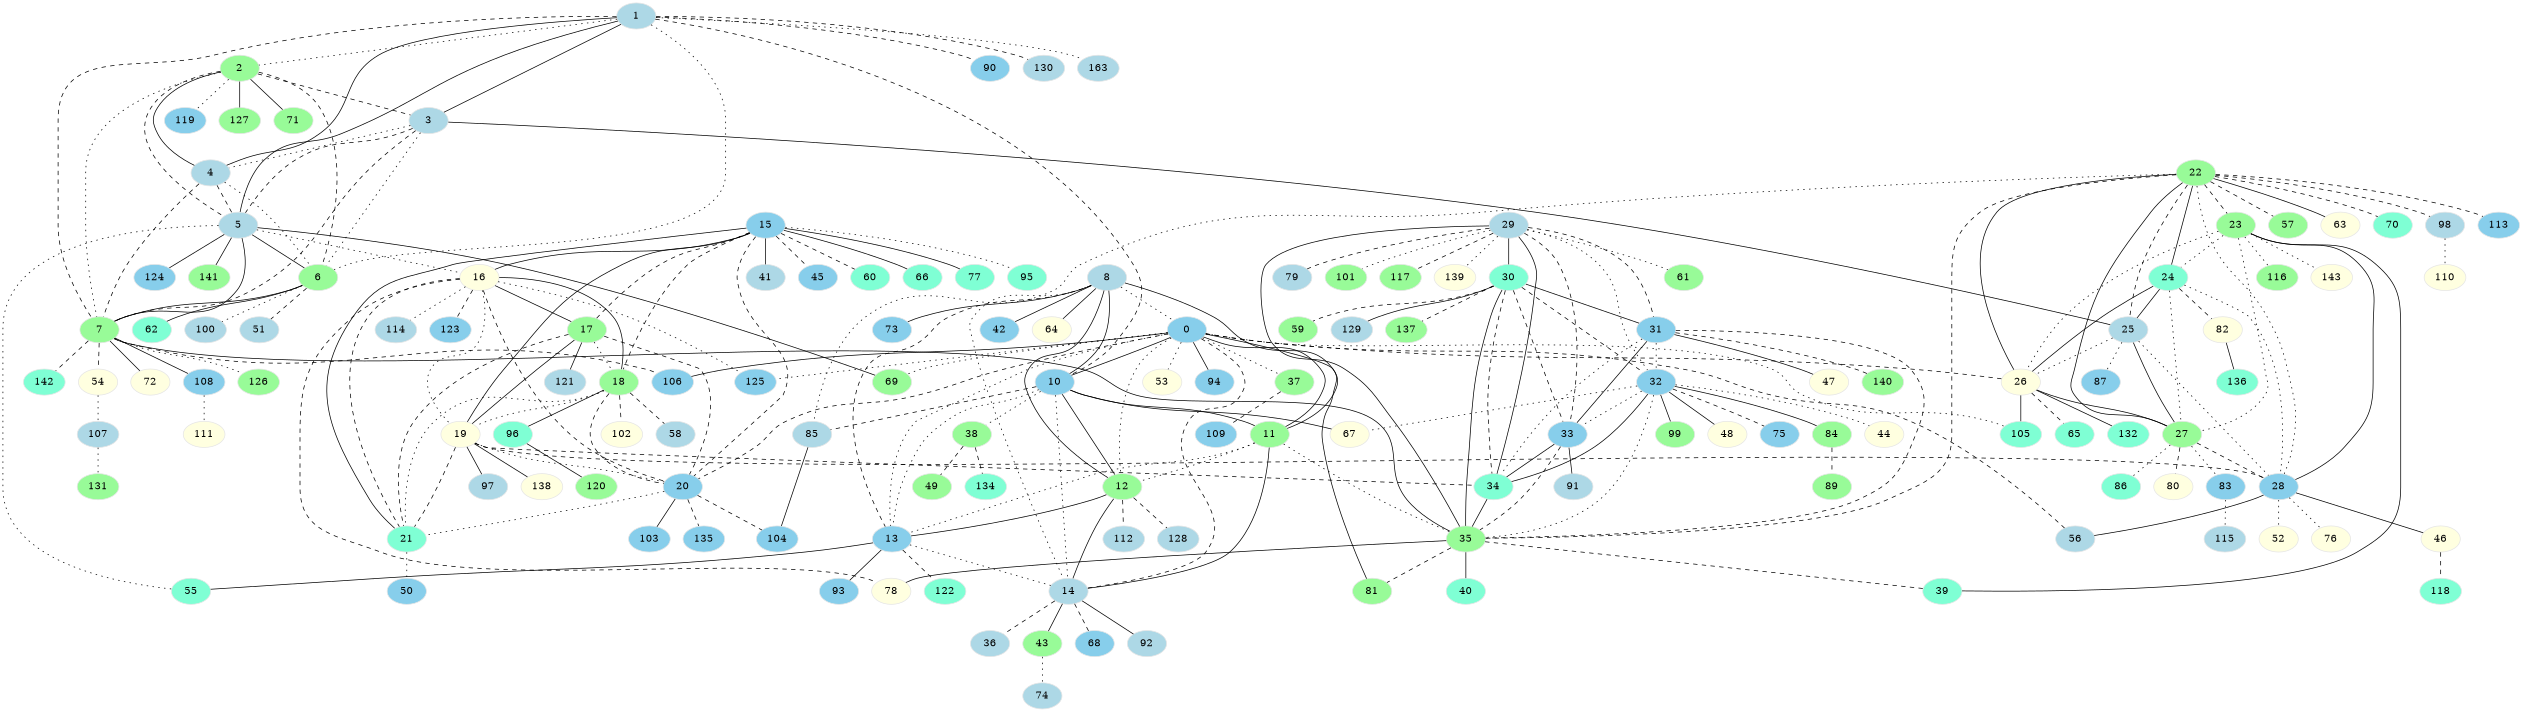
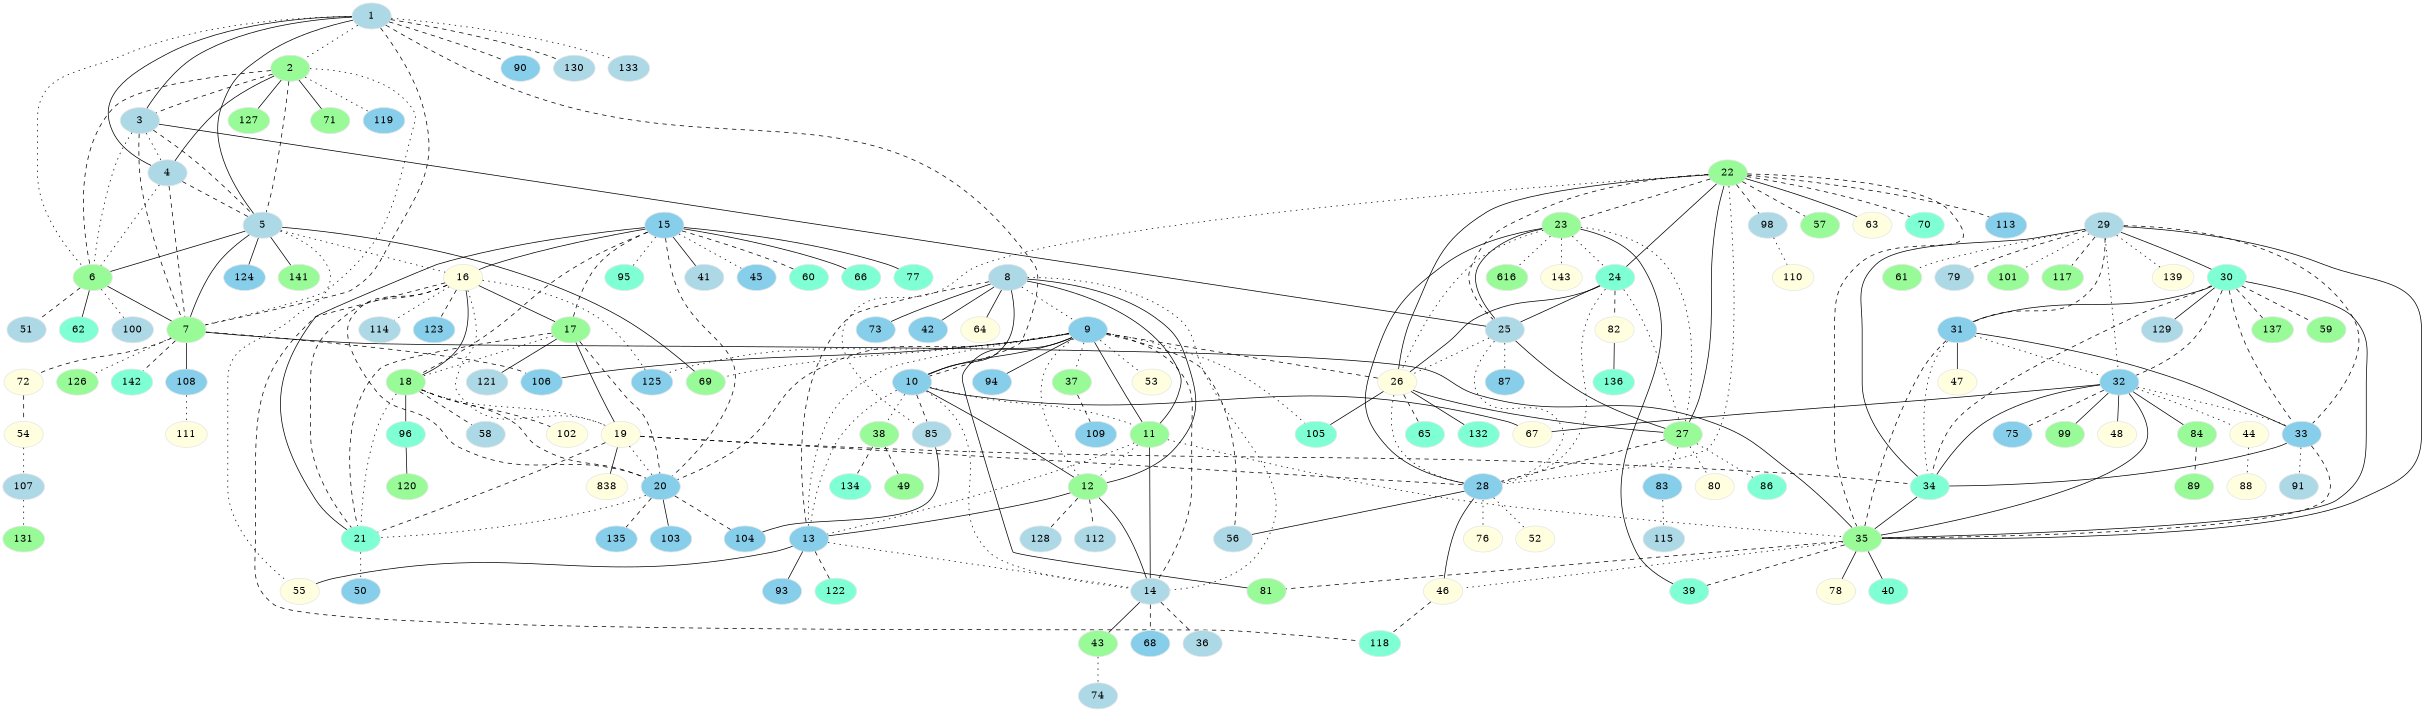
node "163": label "163" -> "133"
edge "15" -- "45": style dashed -> dotted
edge "23" -- "25": added
node "116": label "116" -> "616"
edge "15" -- "19": removed
node "0": label "0" -> "9"
edge "7" -- "54": now "72" -- "54"
edge "7" -- "72": style solid -> dashed
node "140": removed
edge "10" -- "11": style solid -> dotted
edge "32" -- "67": style dotted -> solid
edge "26" -- "28": added
edge "27" -- "80": style dashed -> dotted
edge "33" -- "91": style solid -> dotted
node "97": removed
node "138": label "138" -> "838"
node "88": added
edge "32" -- "35": style dotted -> solid
edge "16" -- "78": now "16" -- "118"
edge "35" -- "46": added
node "55": fillcolor aquamarine -> lightyellow
node "92": removed
